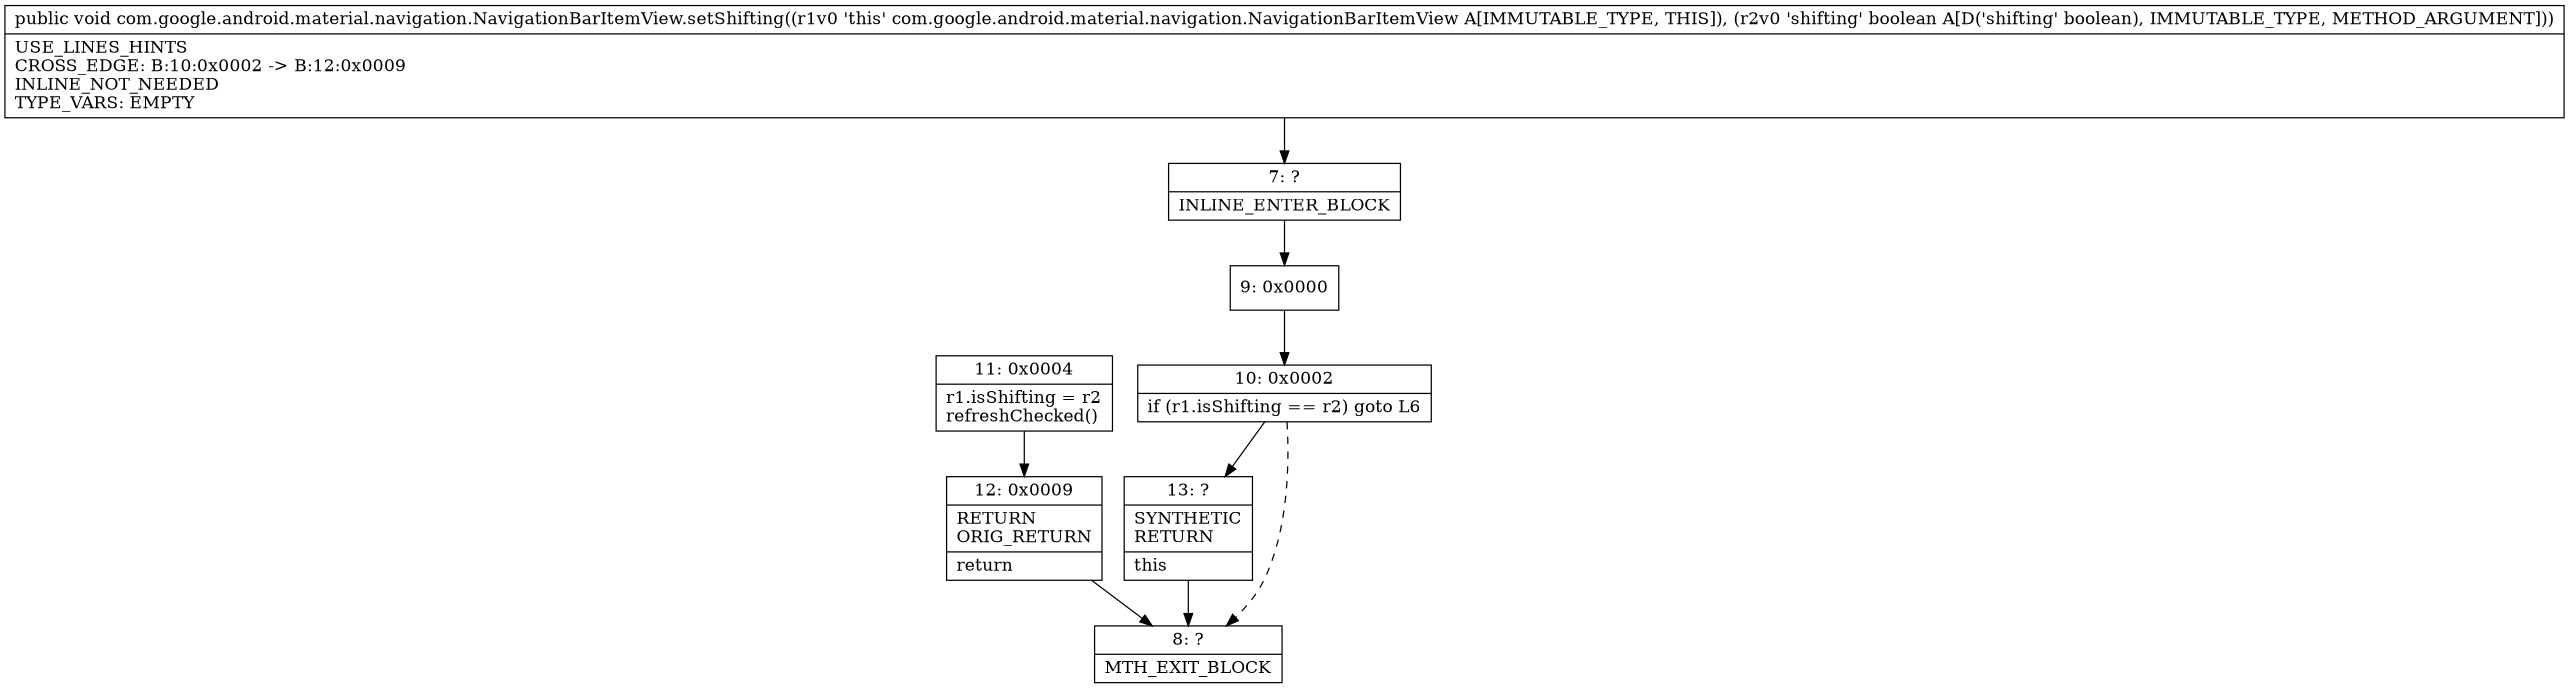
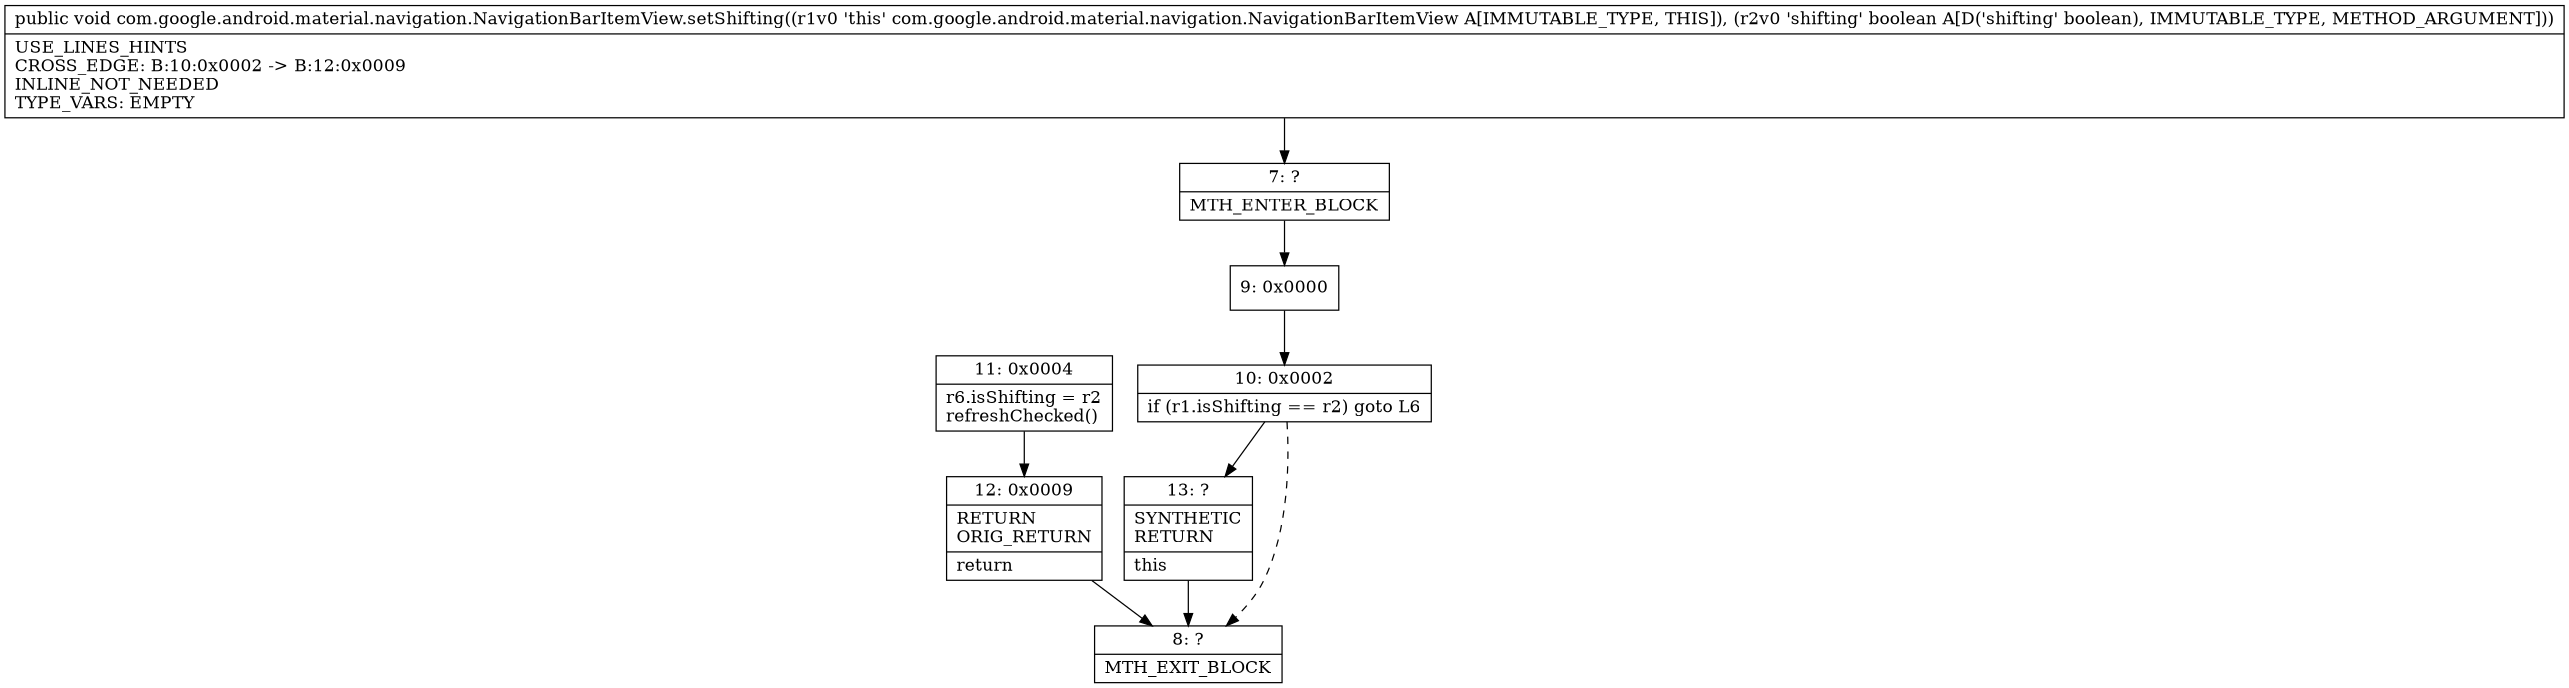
node "7: ?": text "INLINE_ENTER_BLOCK" -> "MTH_ENTER_BLOCK"
node "11: 0x0004": text "r1.isShifting = r2" -> "r6.isShifting = r2"
